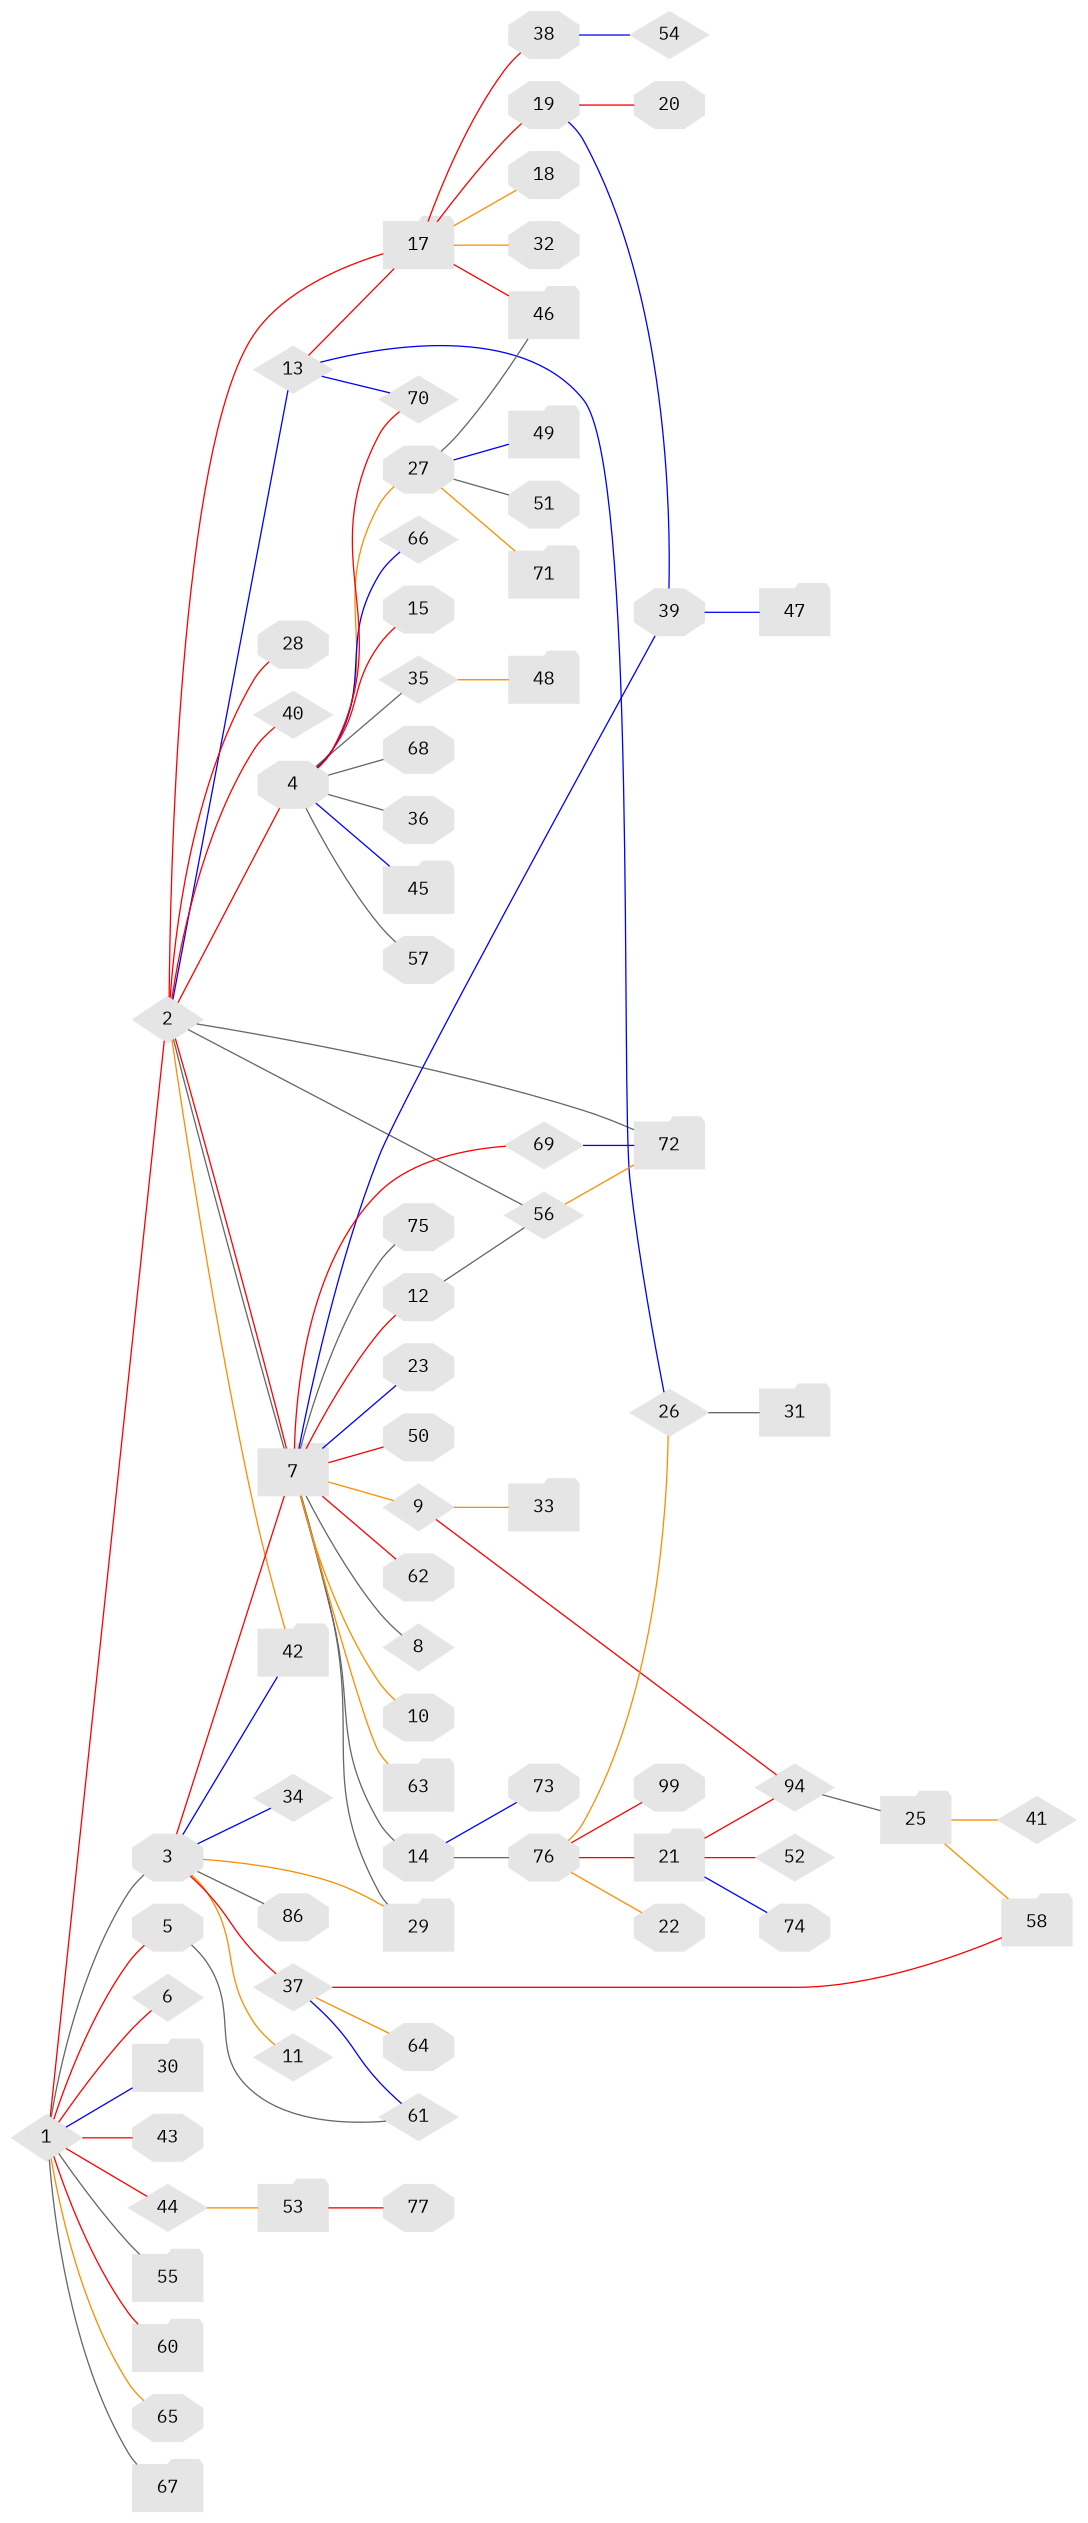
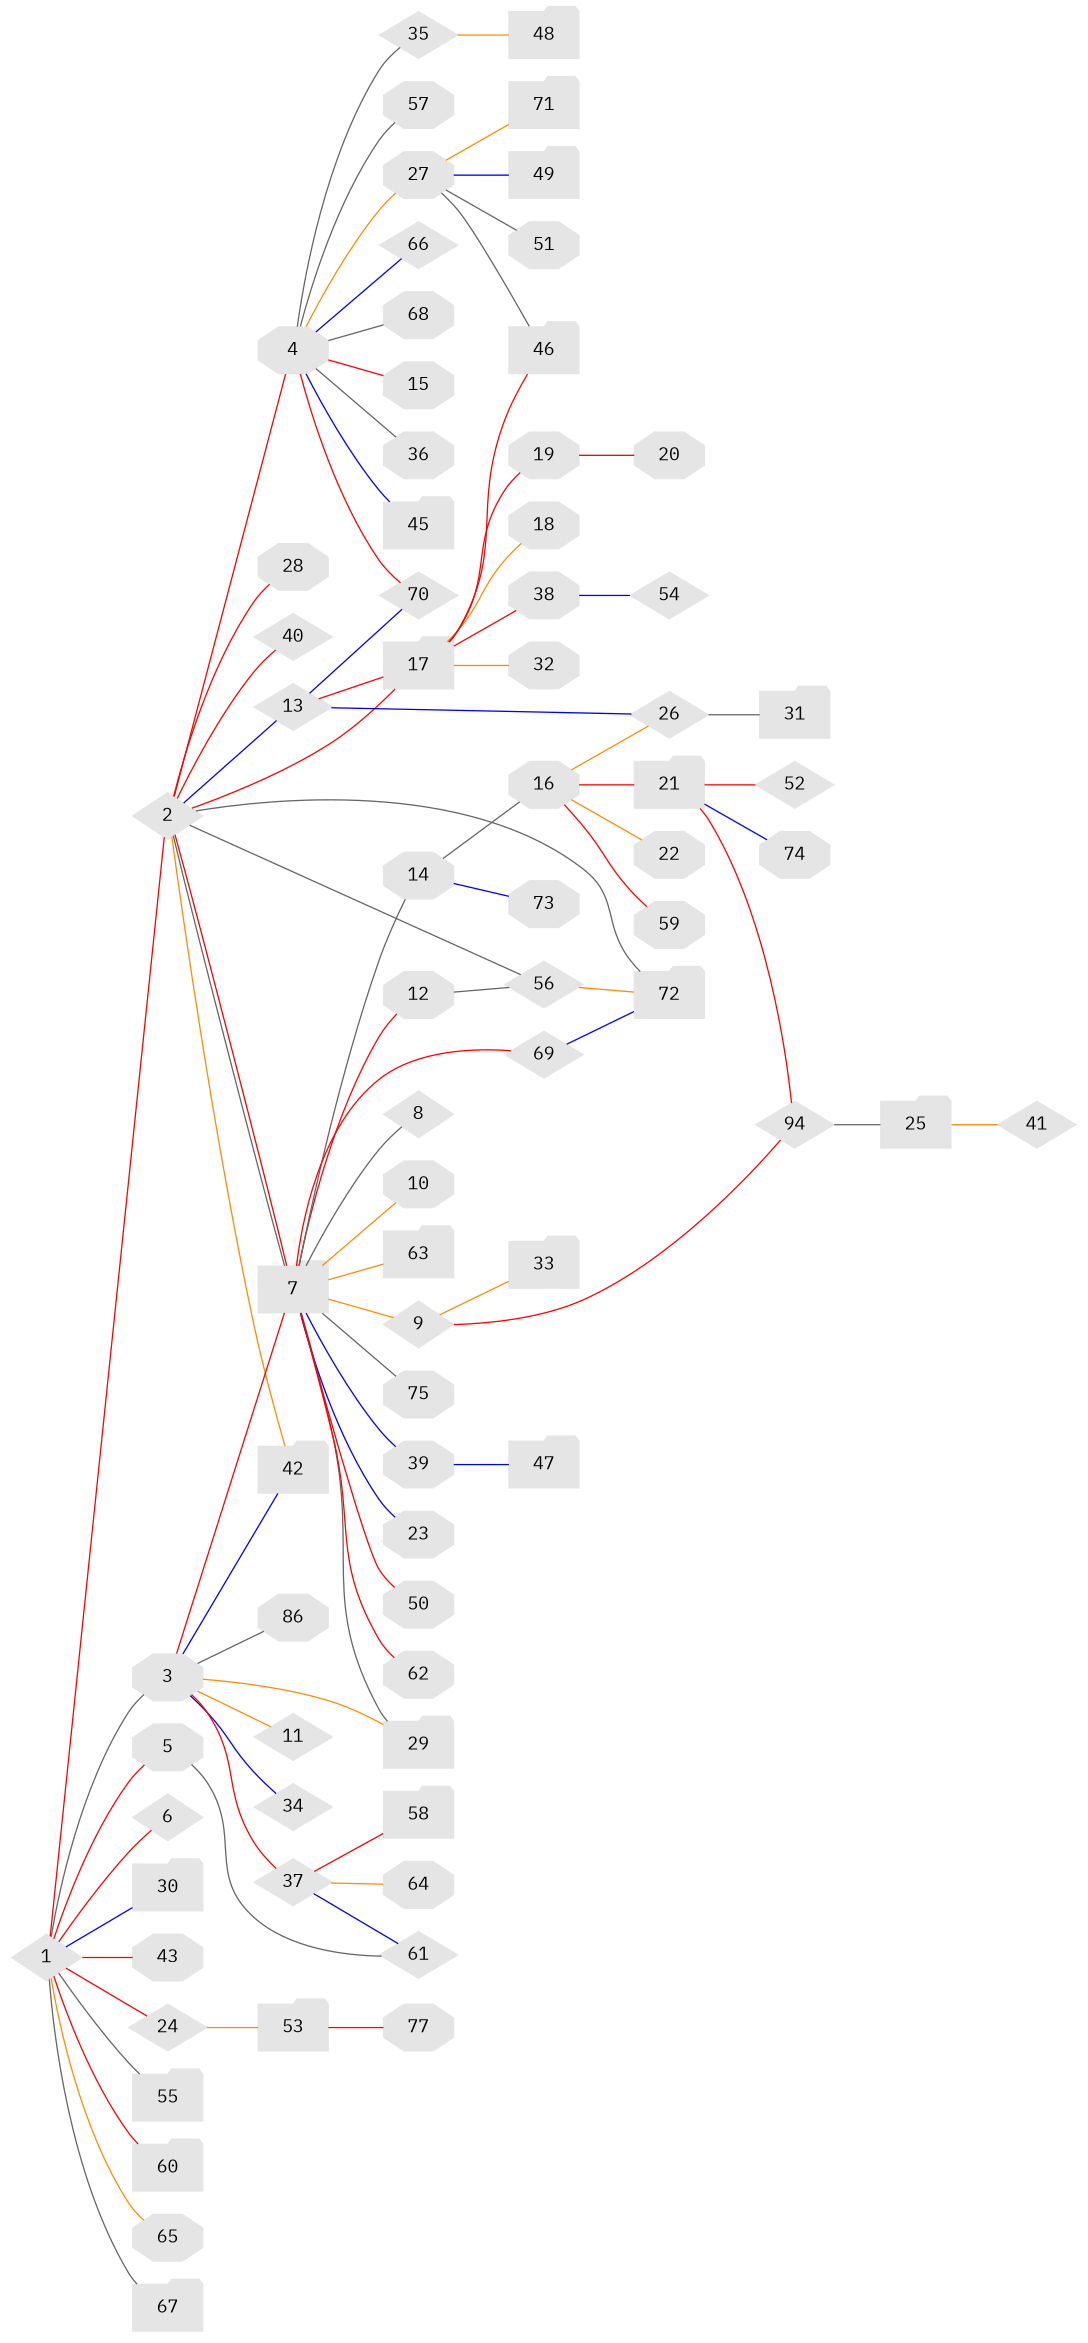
edge "19" -- "39": removed
node "99": label "99" -> "59"
node "76": label "76" -> "16"
edge "25" -- "58": removed
node "44": label "44" -> "24"
